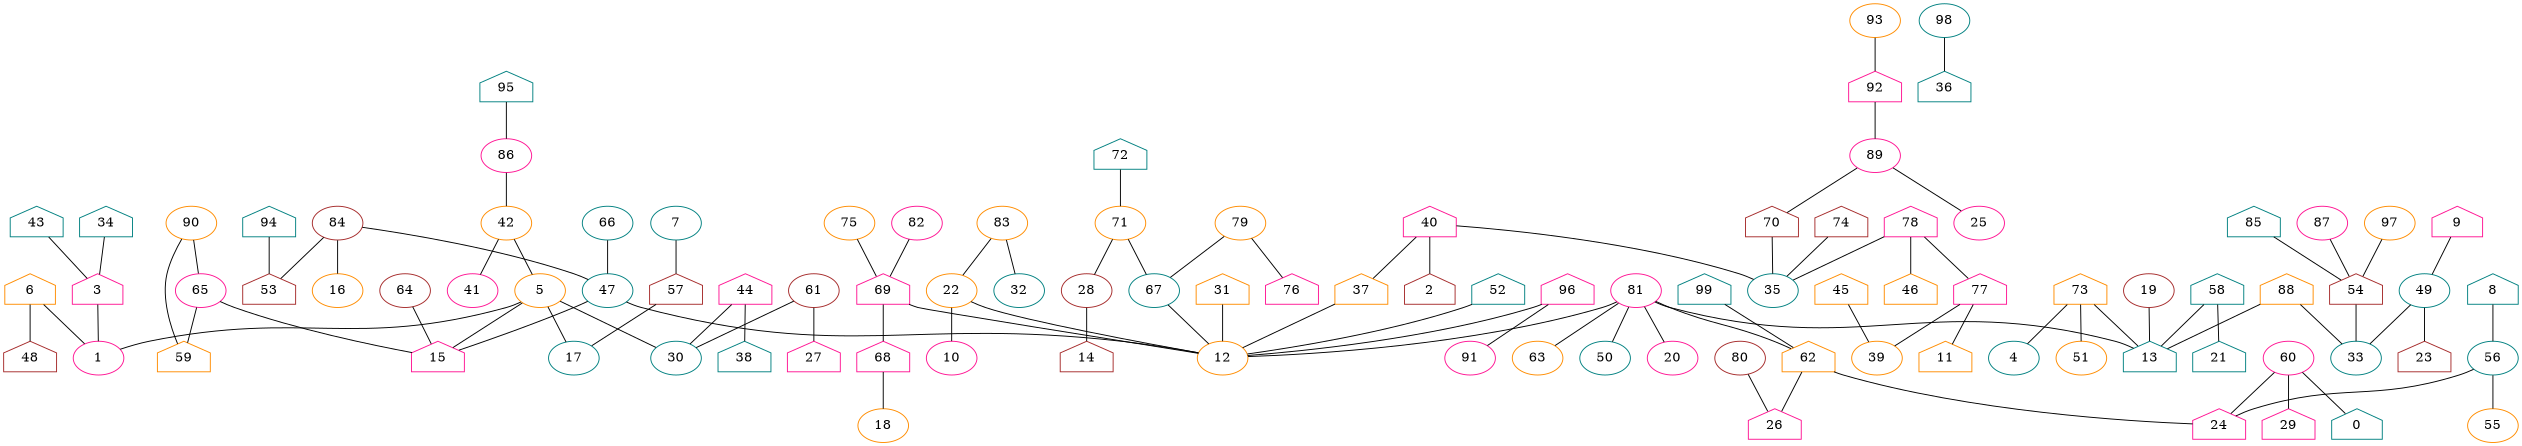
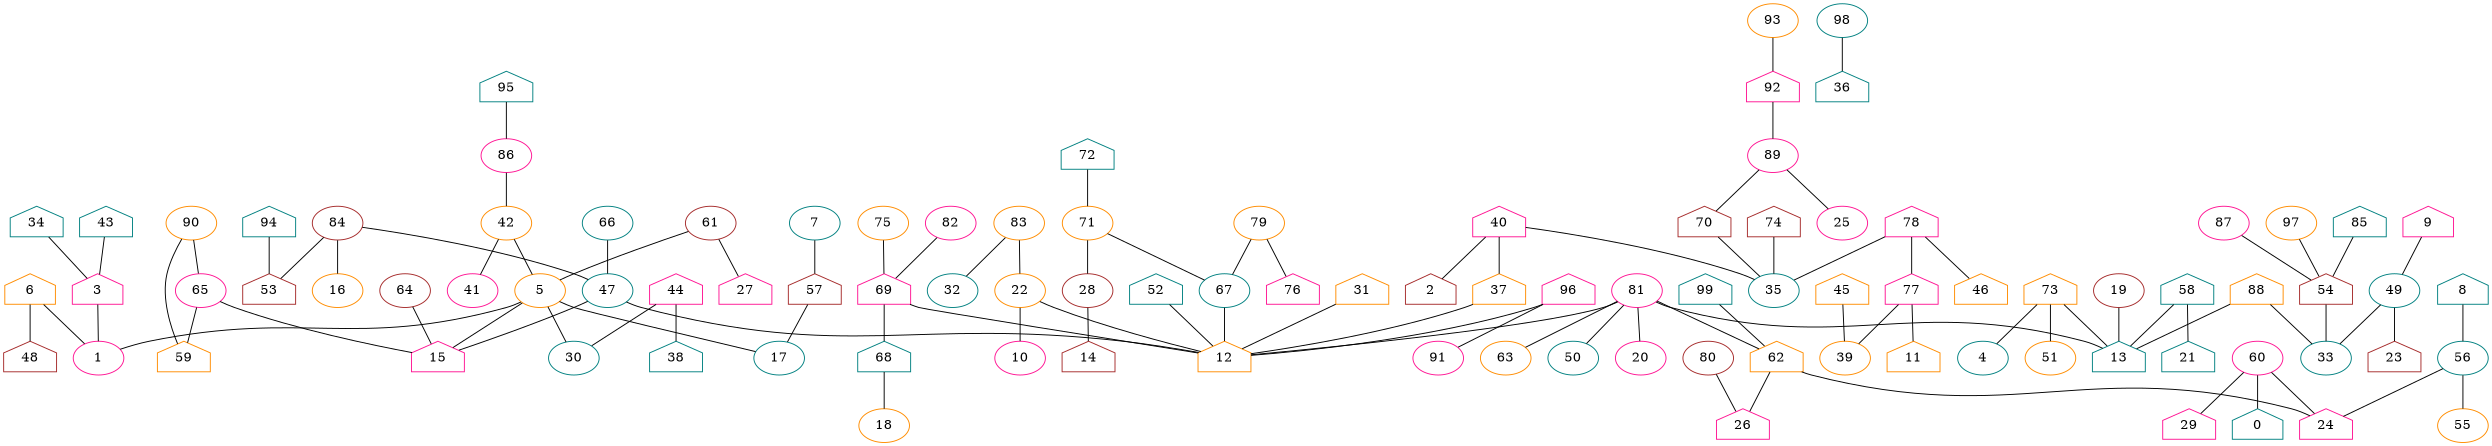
edge "61" -- "30": now "61" -- "5"
node "68": color deeppink -> teal
node "12": shape ellipse -> house
